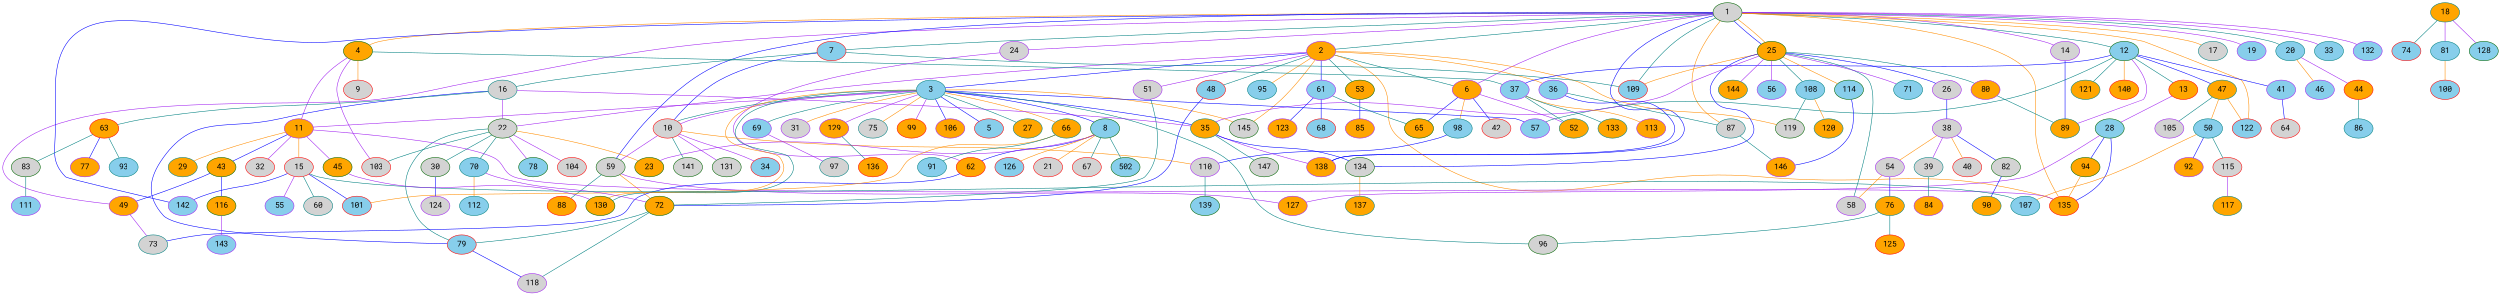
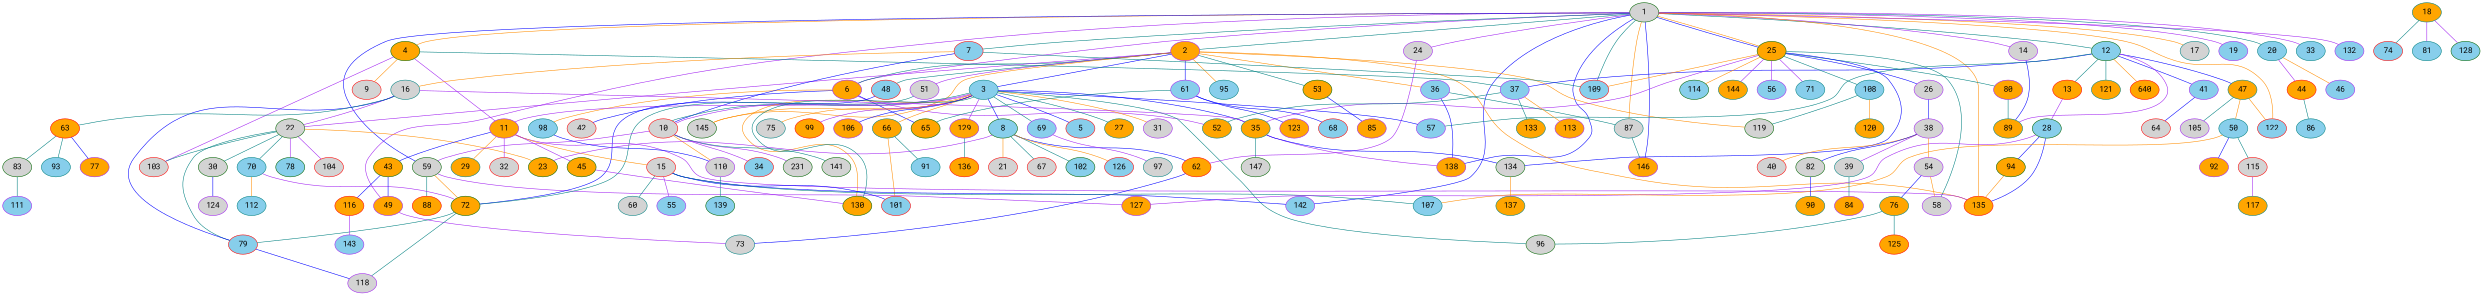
edge "7" -- "16": color teal -> darkorange
node "140": label "140" -> "640"
node "100": removed
edge "114" -- "146": now "1" -- "146"
node "131": label "131" -> "231"
node "502": label "502" -> "102"
node "116": color darkgreen -> red
